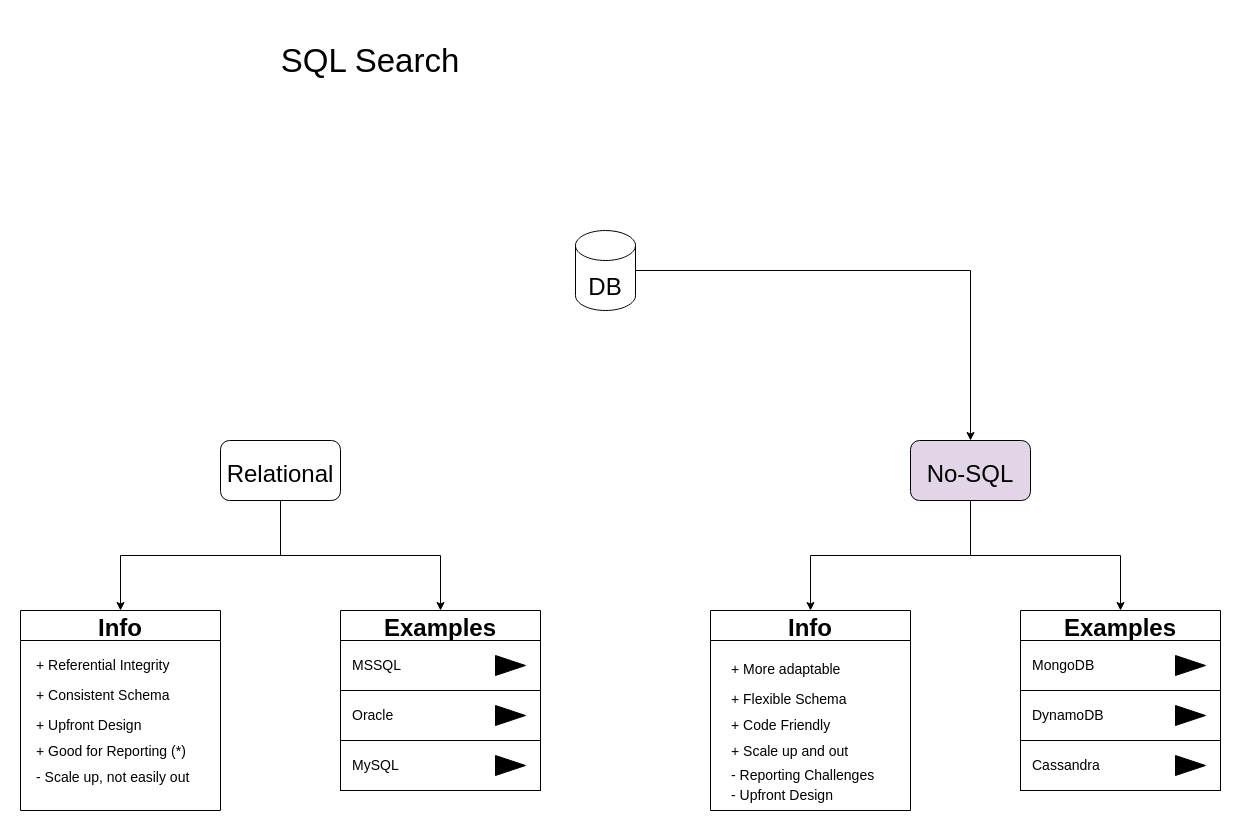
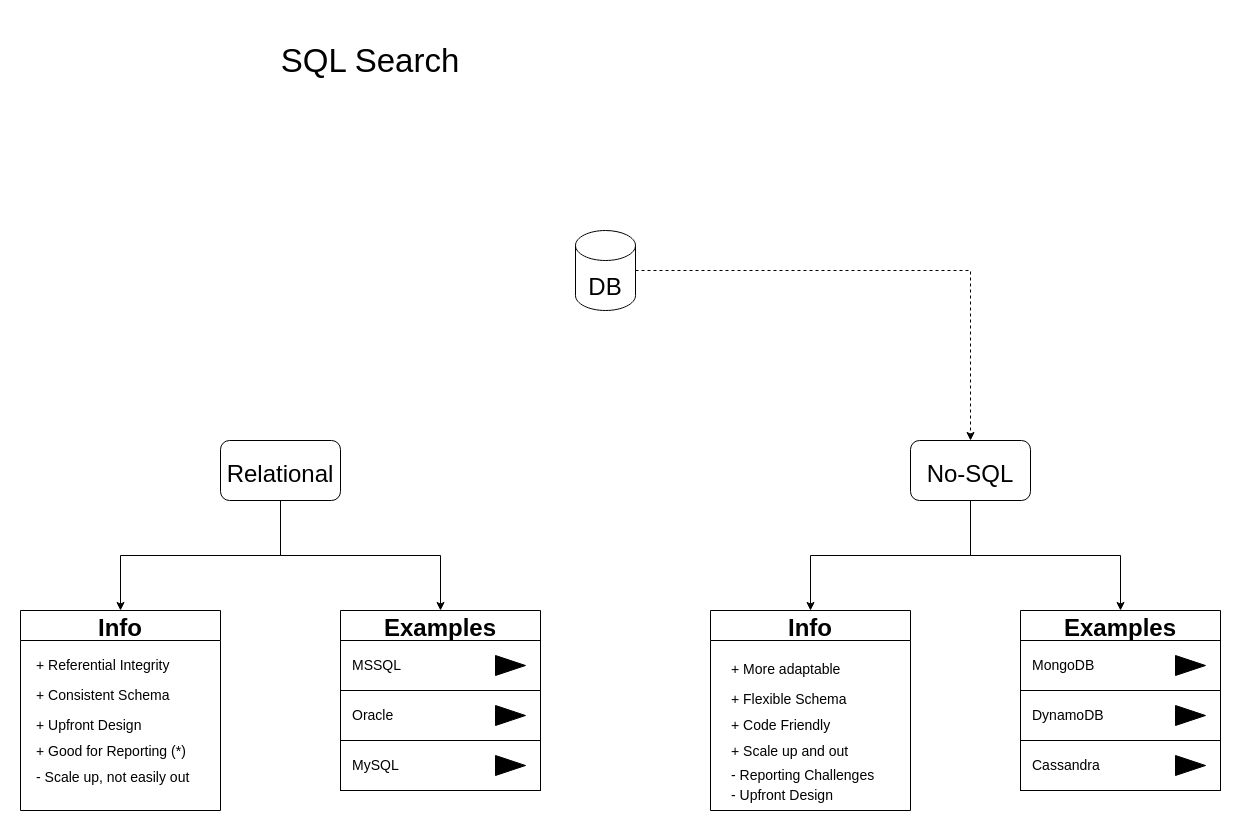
edge "DB" -> "No-SQL": style solid -> dashed
node "No-SQL": fillcolor #e1d5e7 -> #ffffff
